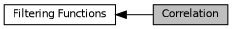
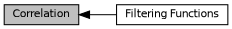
edge "Correlation" -> "Filtering Functions": reversed
